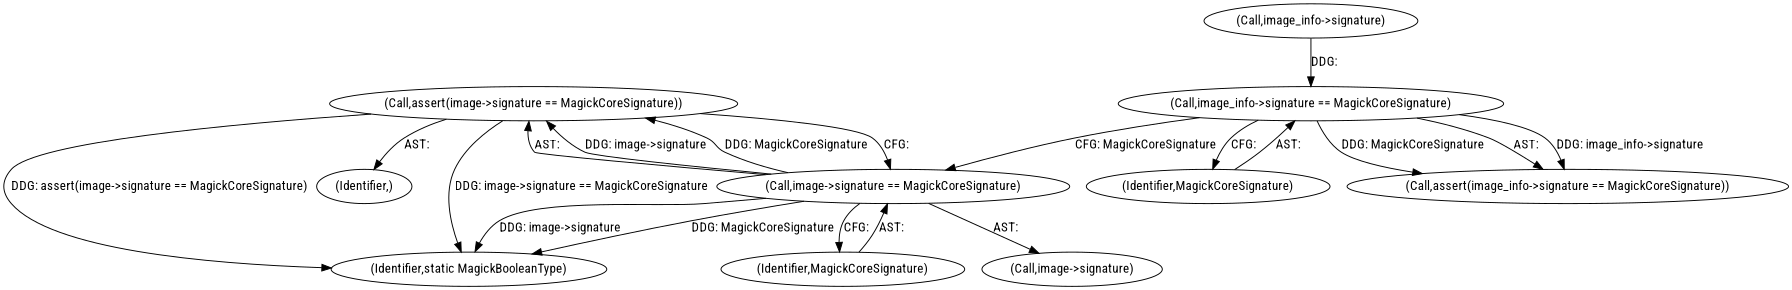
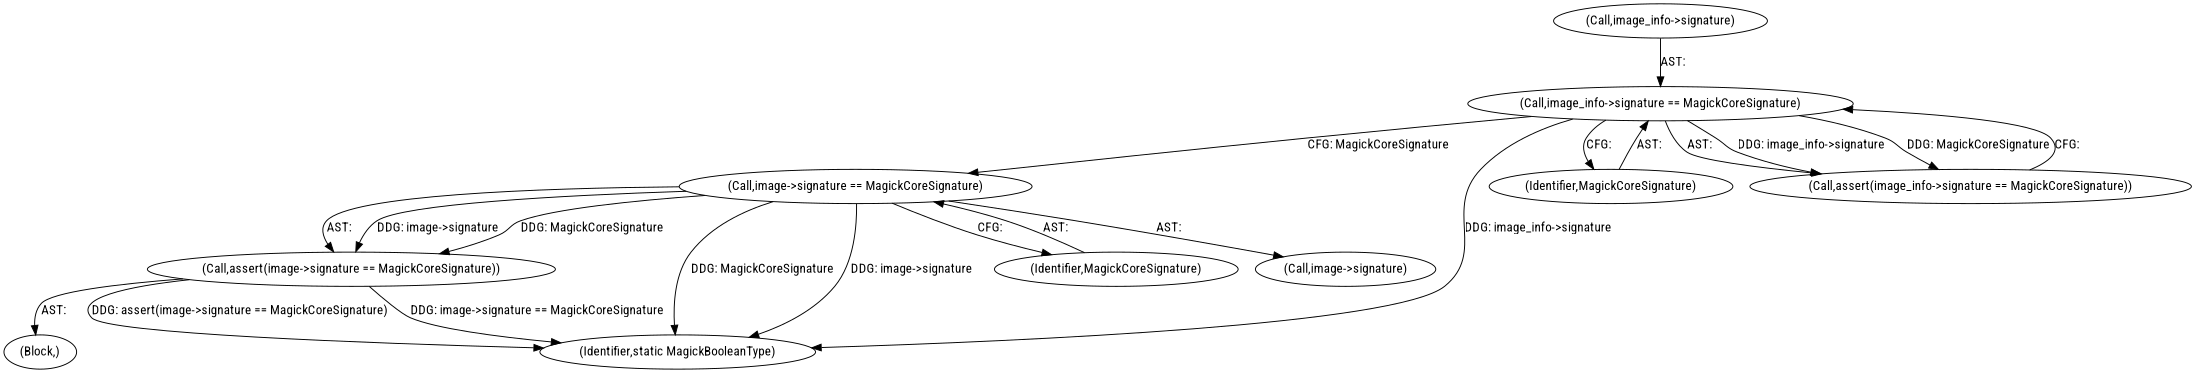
edge "(Call,image_info->signature)" -> "(Call,image_info->signature == MagickCoreSignature)": label "DDG: " -> "AST: "
edge "(Call,assert(image_info->signature == MagickCoreSignature))" -> "(Call,image_info->signature == MagickCoreSignature)": added, label "CFG:"
edge "(Call,assert(image->signature == MagickCoreSignature))" -> "(Call,image->signature == MagickCoreSignature)": removed, label "CFG:"
node "(Identifier,)": label "(Identifier,)" -> "(Block,)"
edge "(Call,image_info->signature == MagickCoreSignature)" -> "(Identifier,static MagickBooleanType)": added, label "DDG: image_info->signature"
